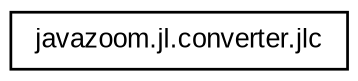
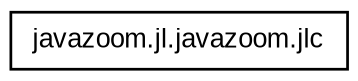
node "javazoom.jl.converter.jlc": label "javazoom.jl.converter.jlc" -> "javazoom.jl.javazoom.jlc"
